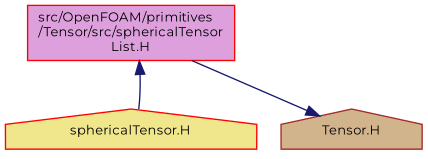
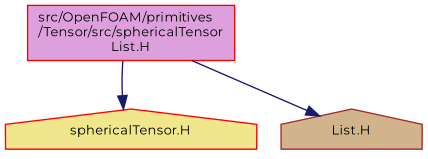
edge "sphericalTensor.H" -> "src/OpenFOAM/primitives /Tensor/src/sphericalTensor List.H": reversed
node "Tensor.H": label "Tensor.H" -> "List.H"
